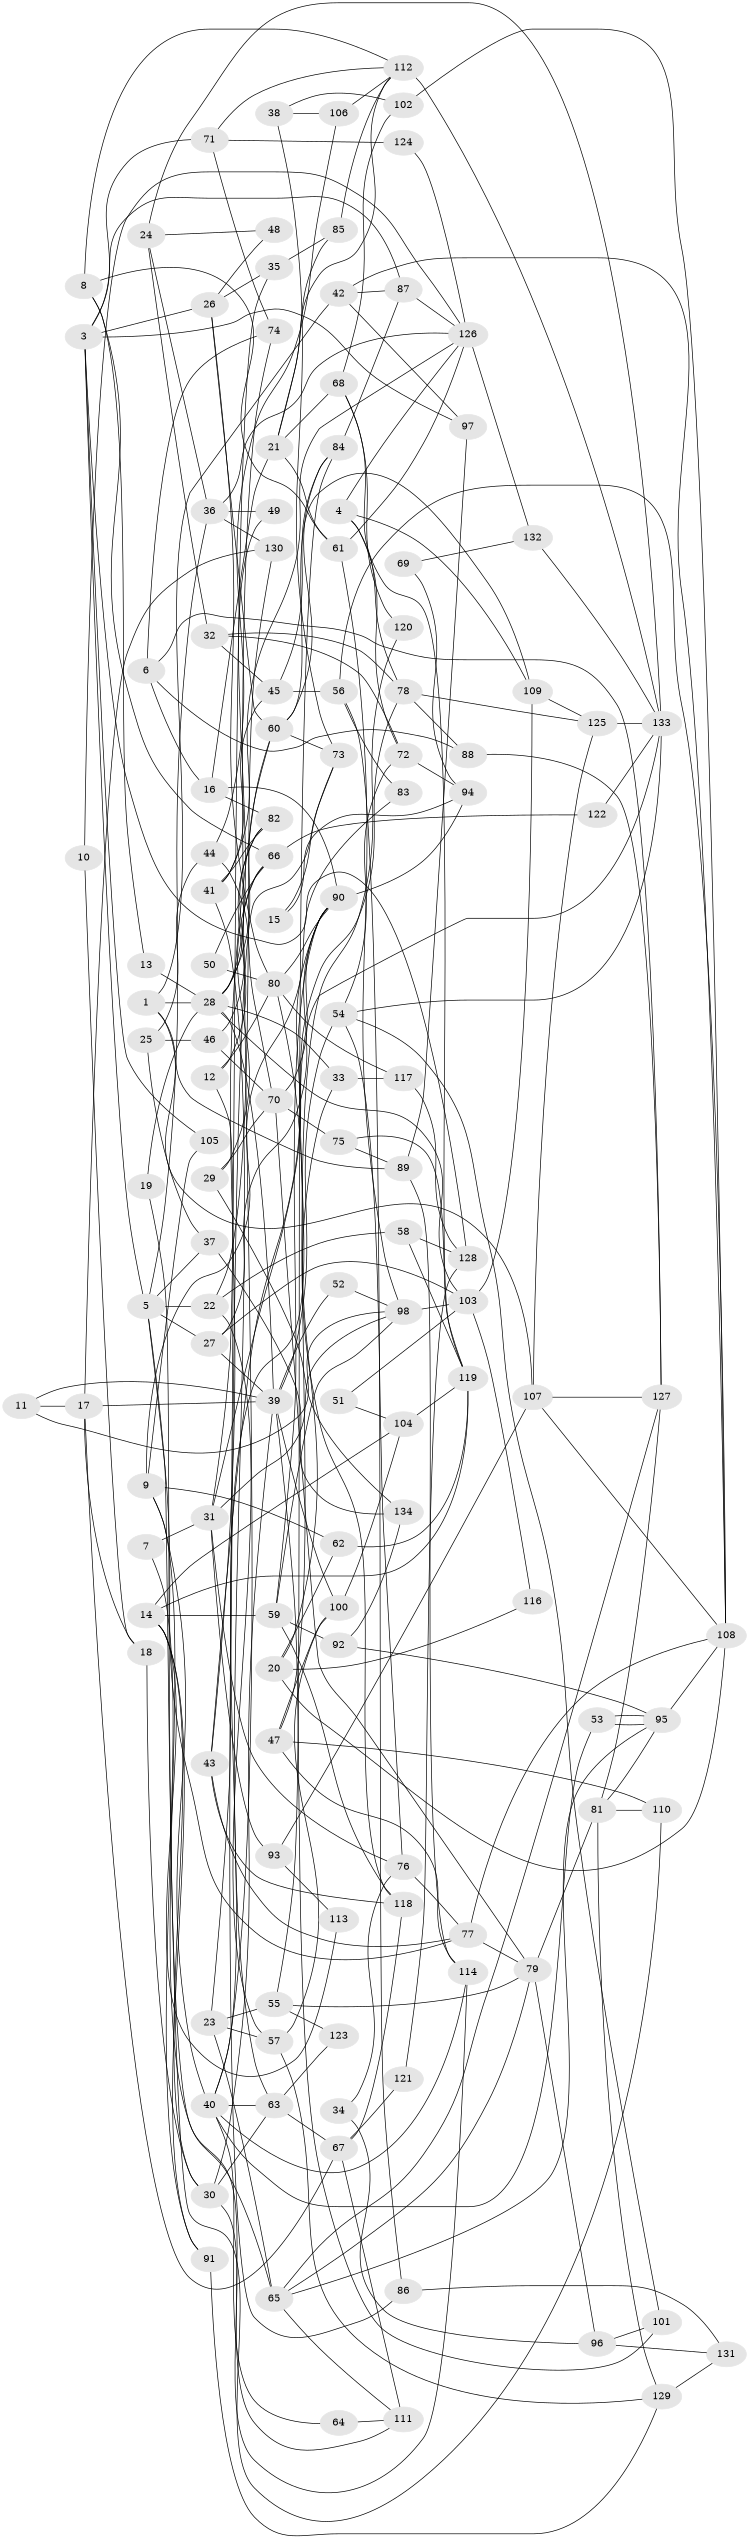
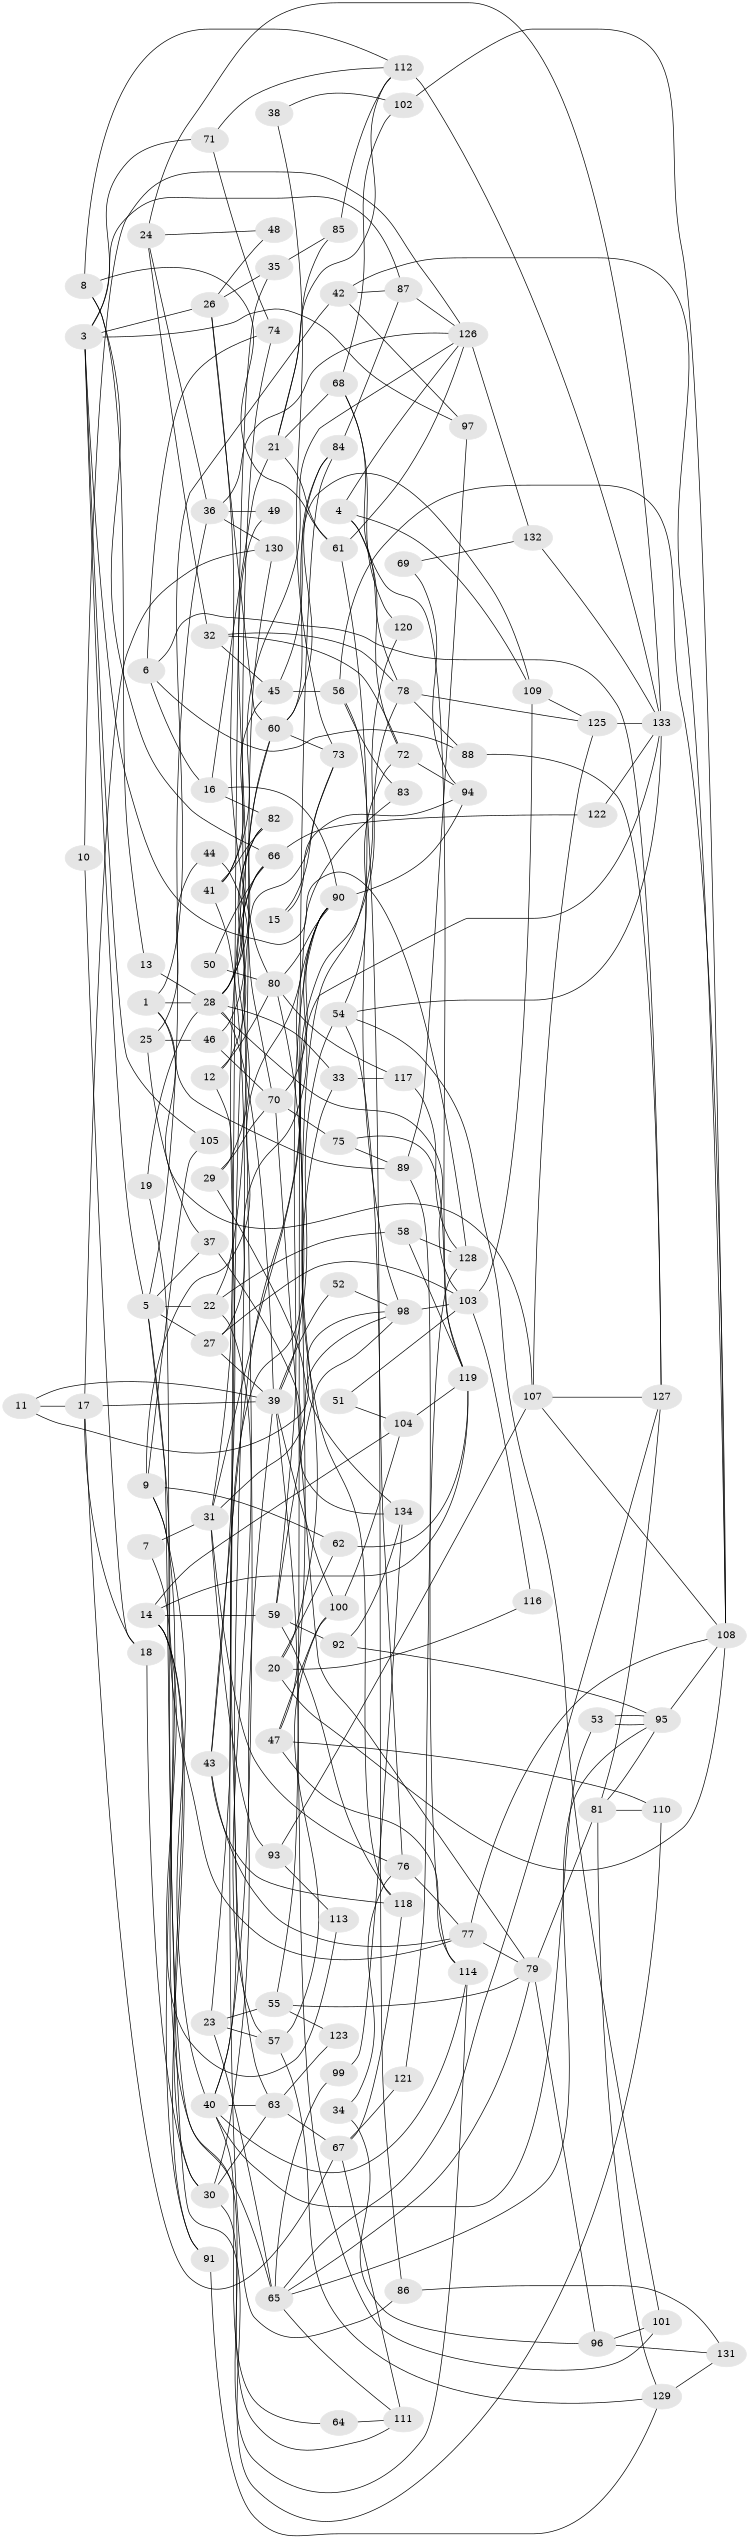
node "106": removed
node "124": removed
node "99": added
